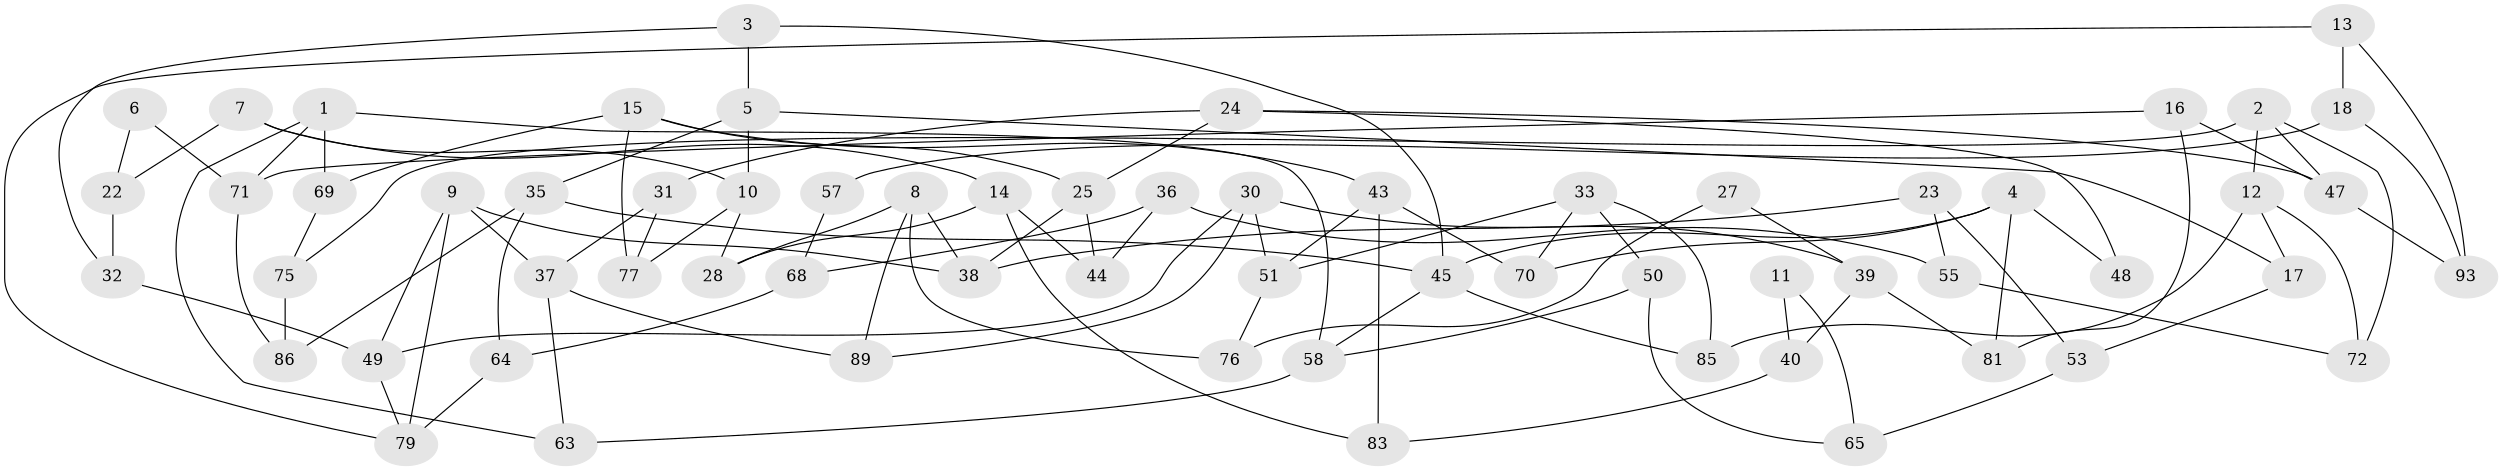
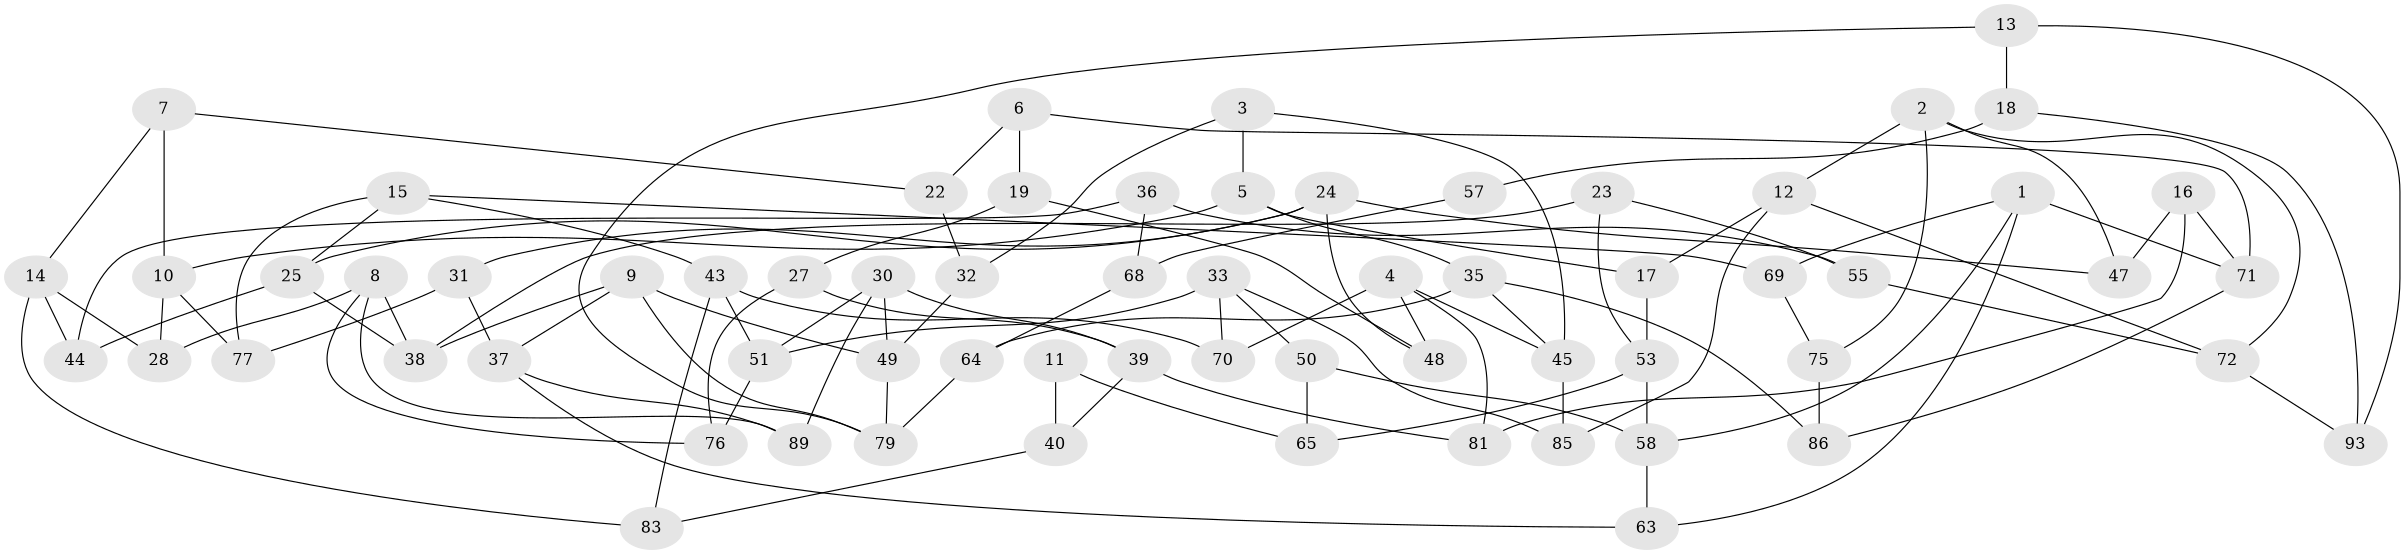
node "19": added
edge "47" -- "93": now "72" -- "93"
edge "45" -- "58": now "53" -- "58"
